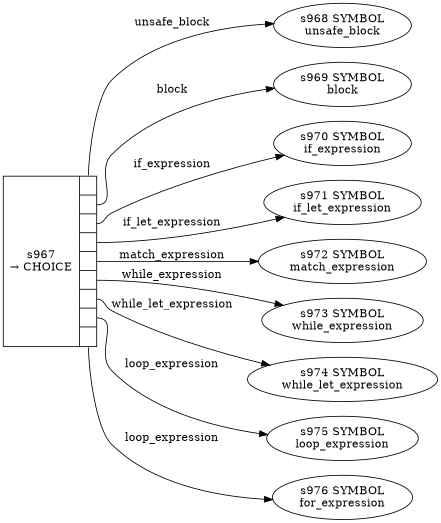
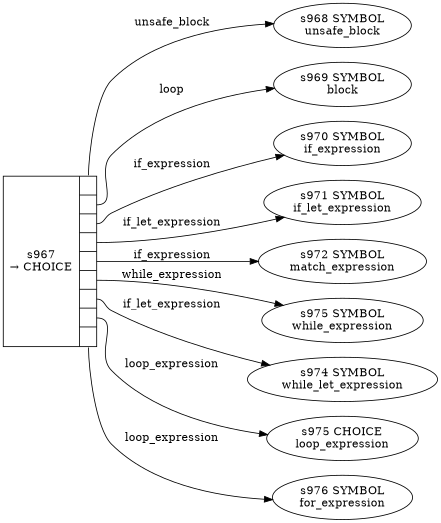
edge "s967" -> "s969 SYMBOL block": label "block" -> "loop"
edge "s967" -> "s972 SYMBOL match_expression": label "match_expression" -> "if_expression"
edge "s967" -> "s974 SYMBOL while_let_expression": label "while_let_expression" -> "if_let_expression"
node "s973 SYMBOL while_expression": label "s973 SYMBOL while_expression" -> "s975 SYMBOL while_expression"
node "s975 SYMBOL loop_expression": label "s975 SYMBOL loop_expression" -> "s975 CHOICE loop_expression"
